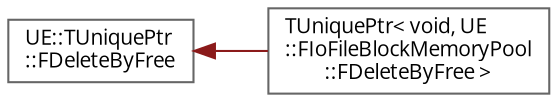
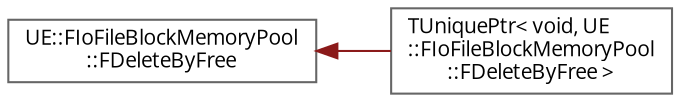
node "UE::TUniquePtr ::FDeleteByFree": label "UE::TUniquePtr ::FDeleteByFree" -> "UE::FIoFileBlockMemoryPool ::FDeleteByFree"
